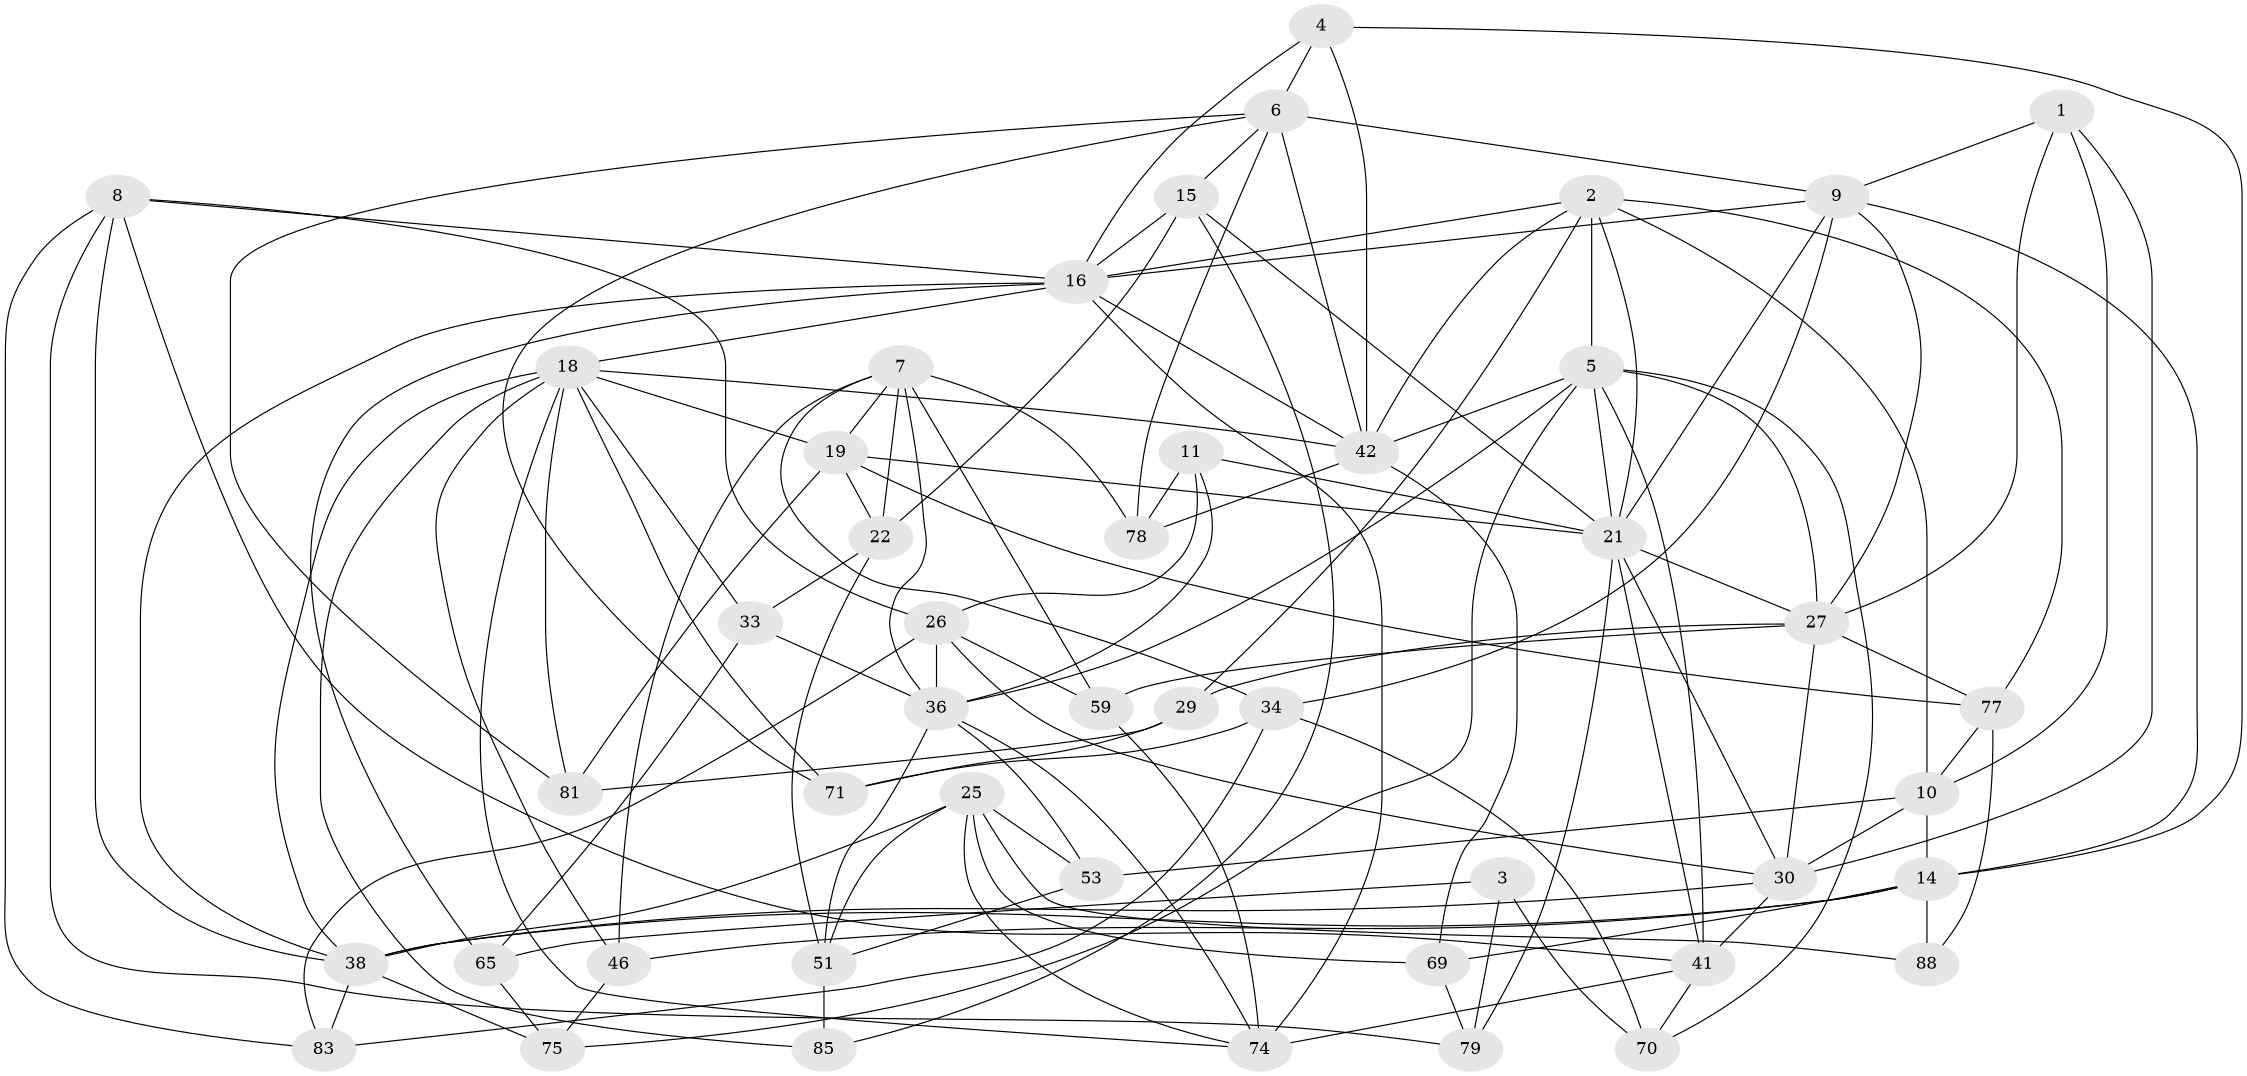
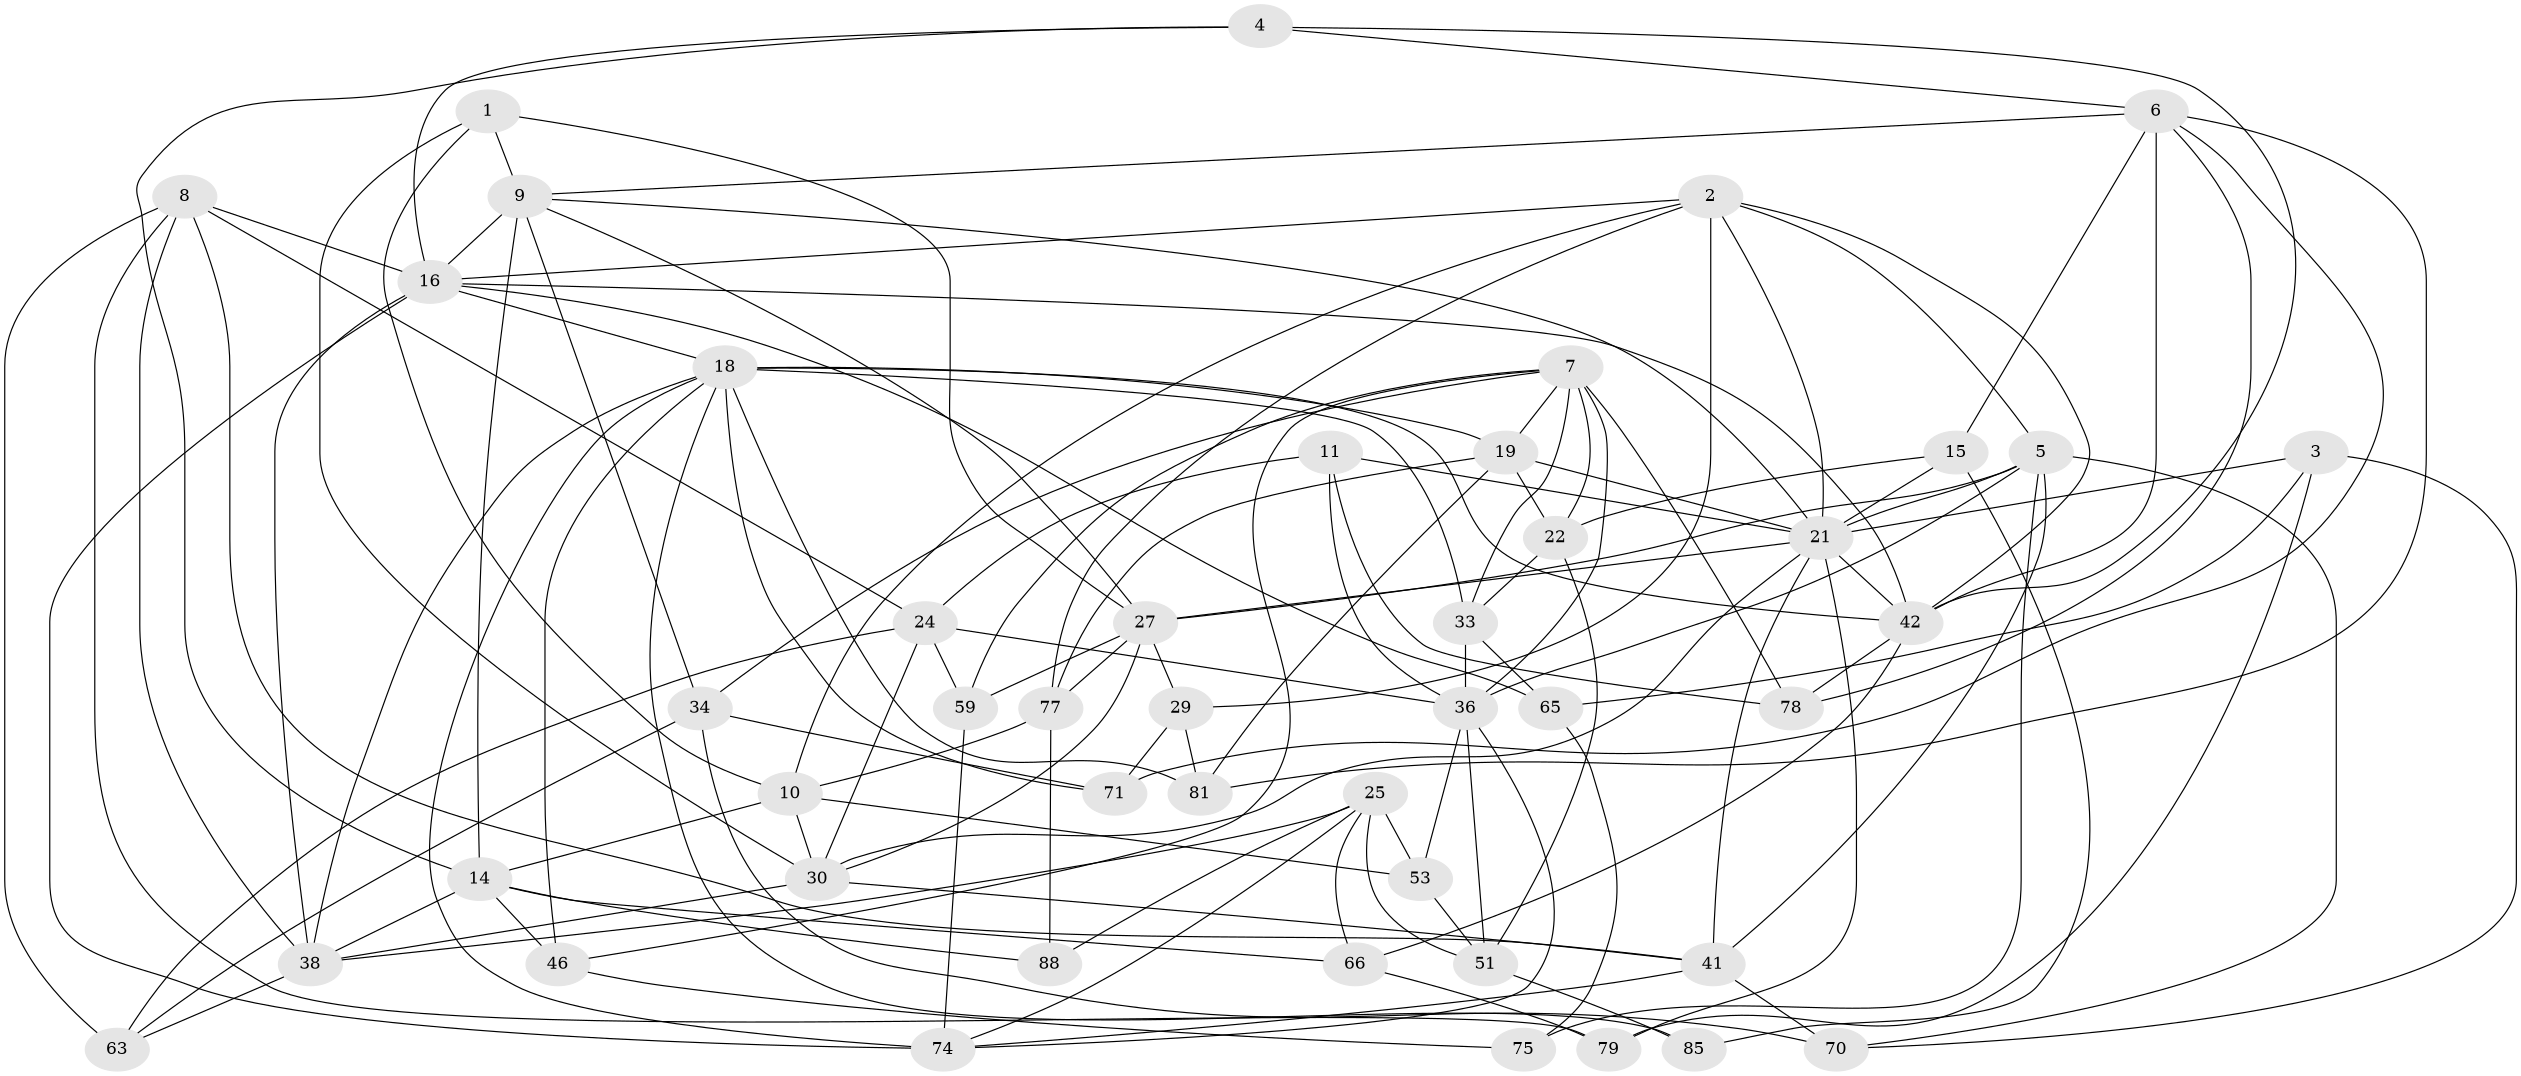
edge "15" -- "16": removed
edge "5" -- "42": now "21" -- "42"
edge "3" -- "21": added
edge "7" -- "33": added
node "26": label "26" -> "24"
node "69": label "69" -> "66"
edge "38" -- "75": removed
node "83": label "83" -> "63"
